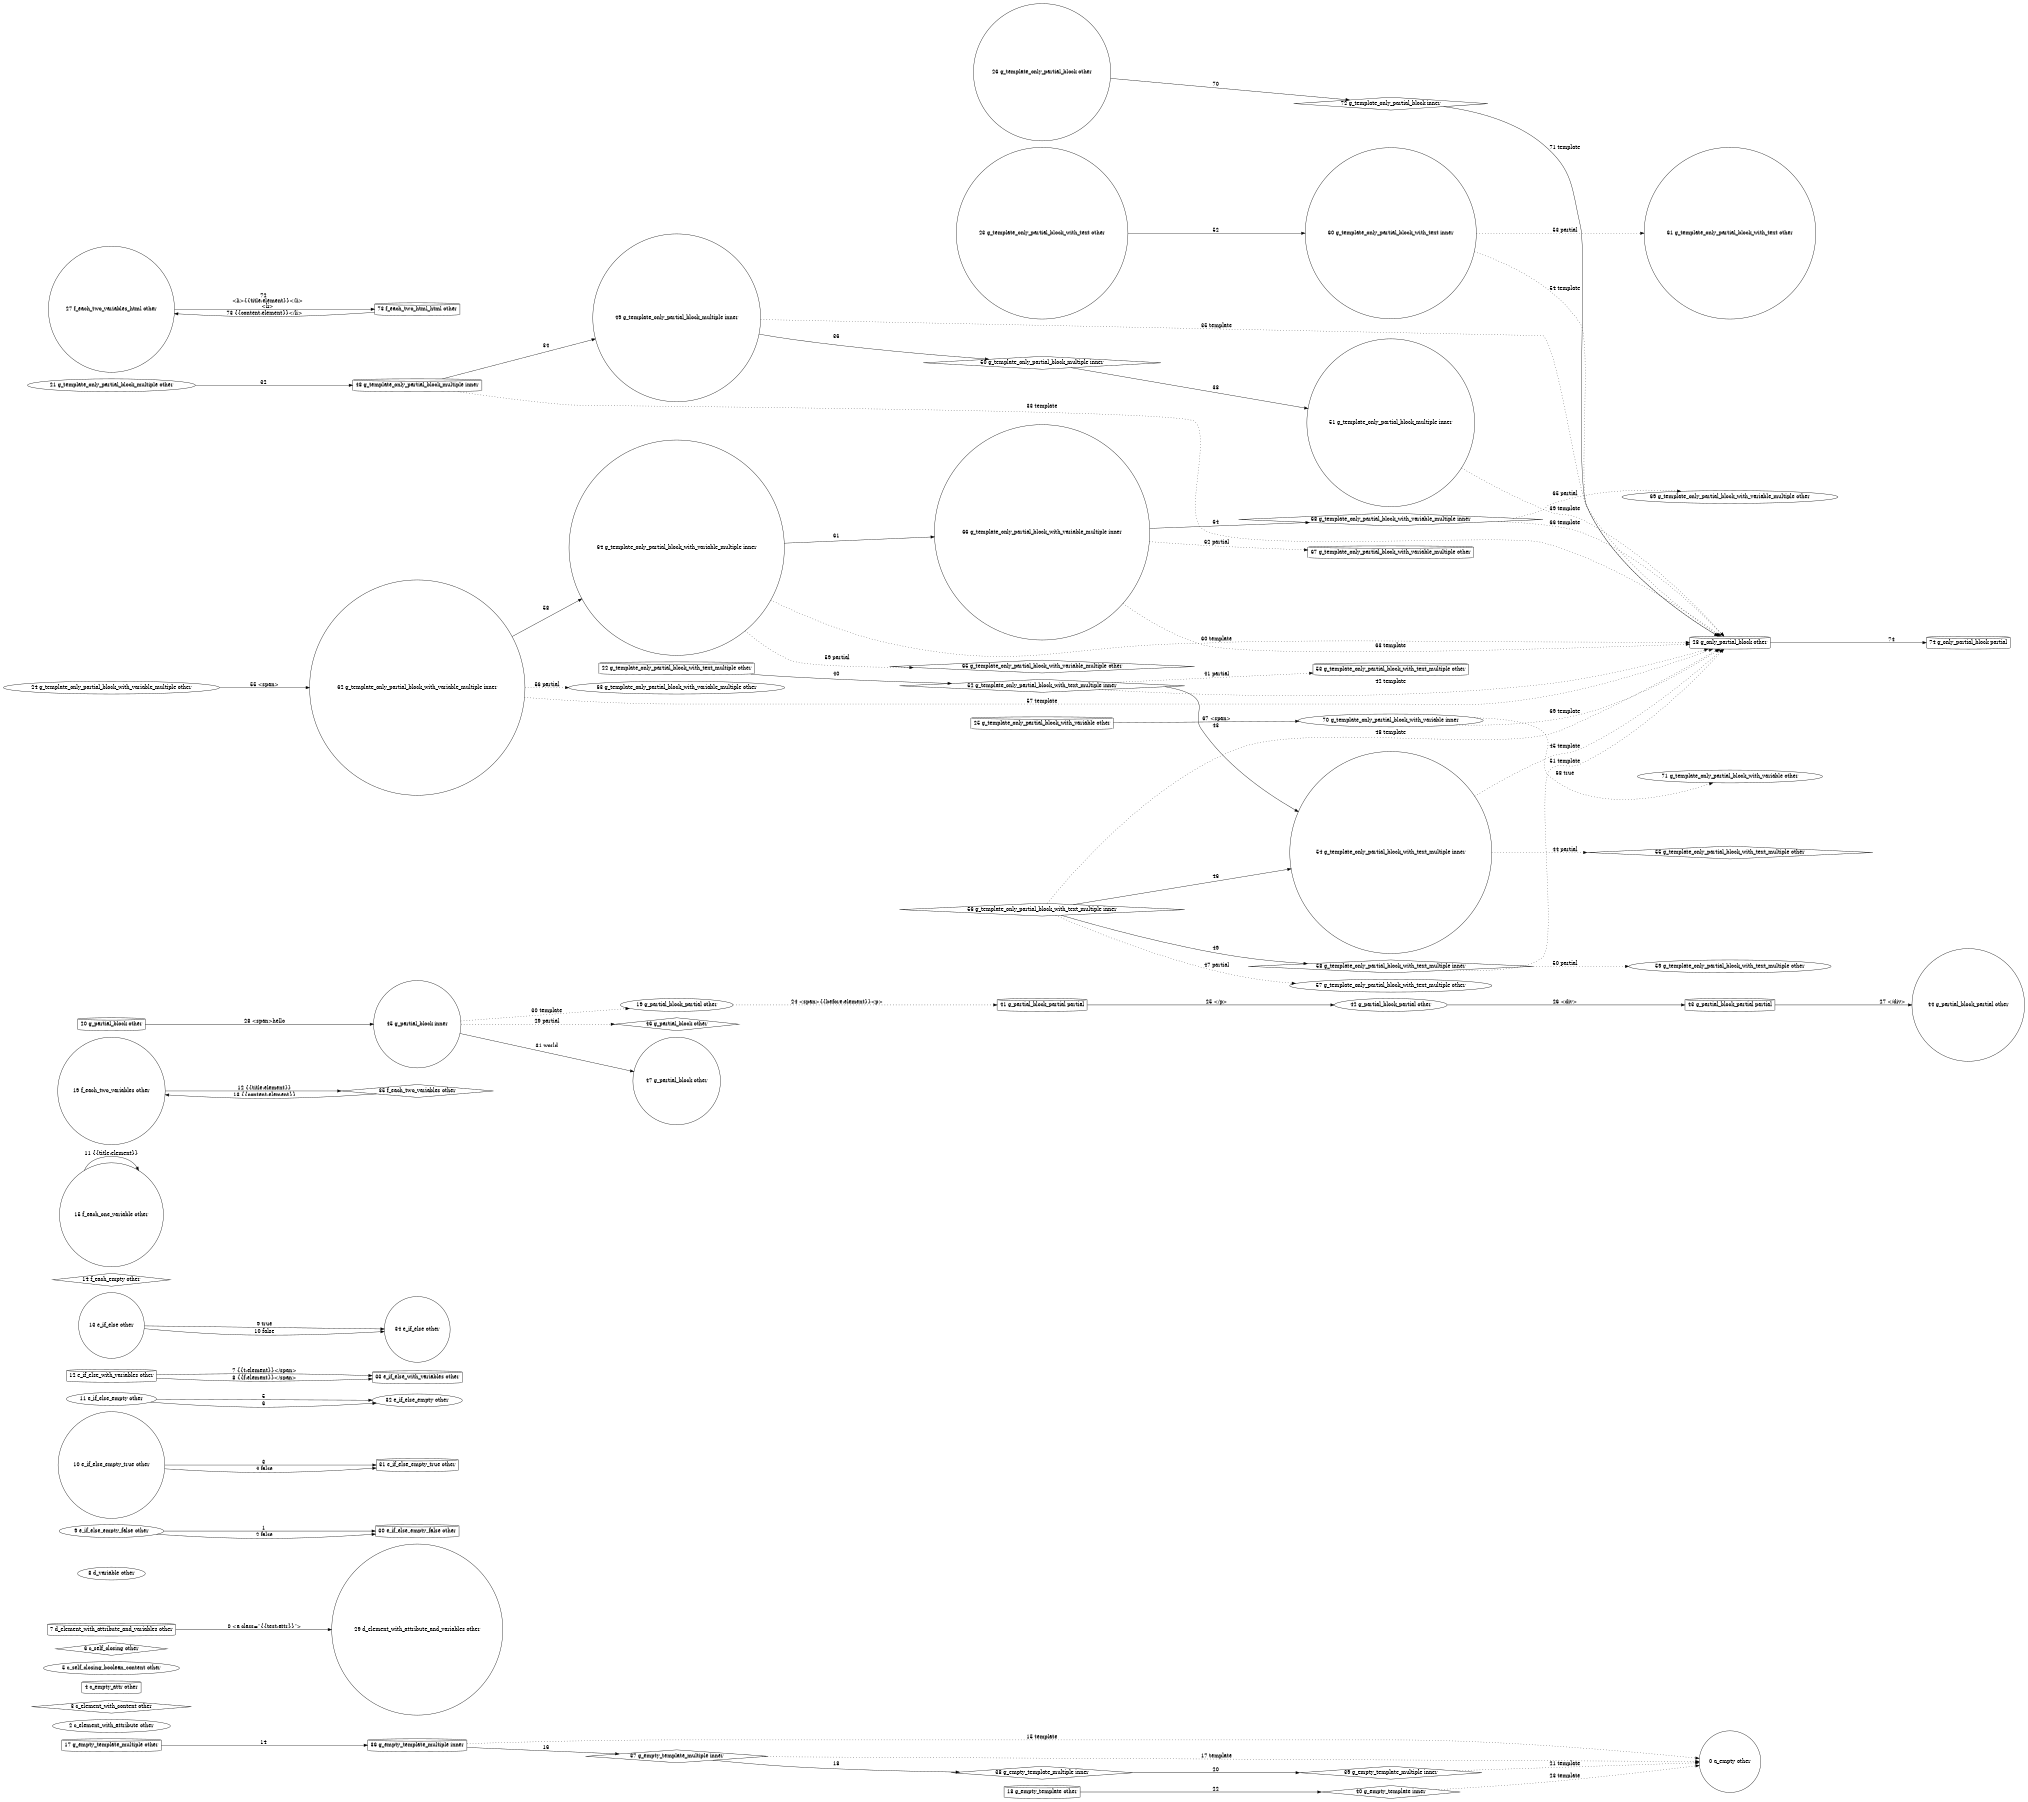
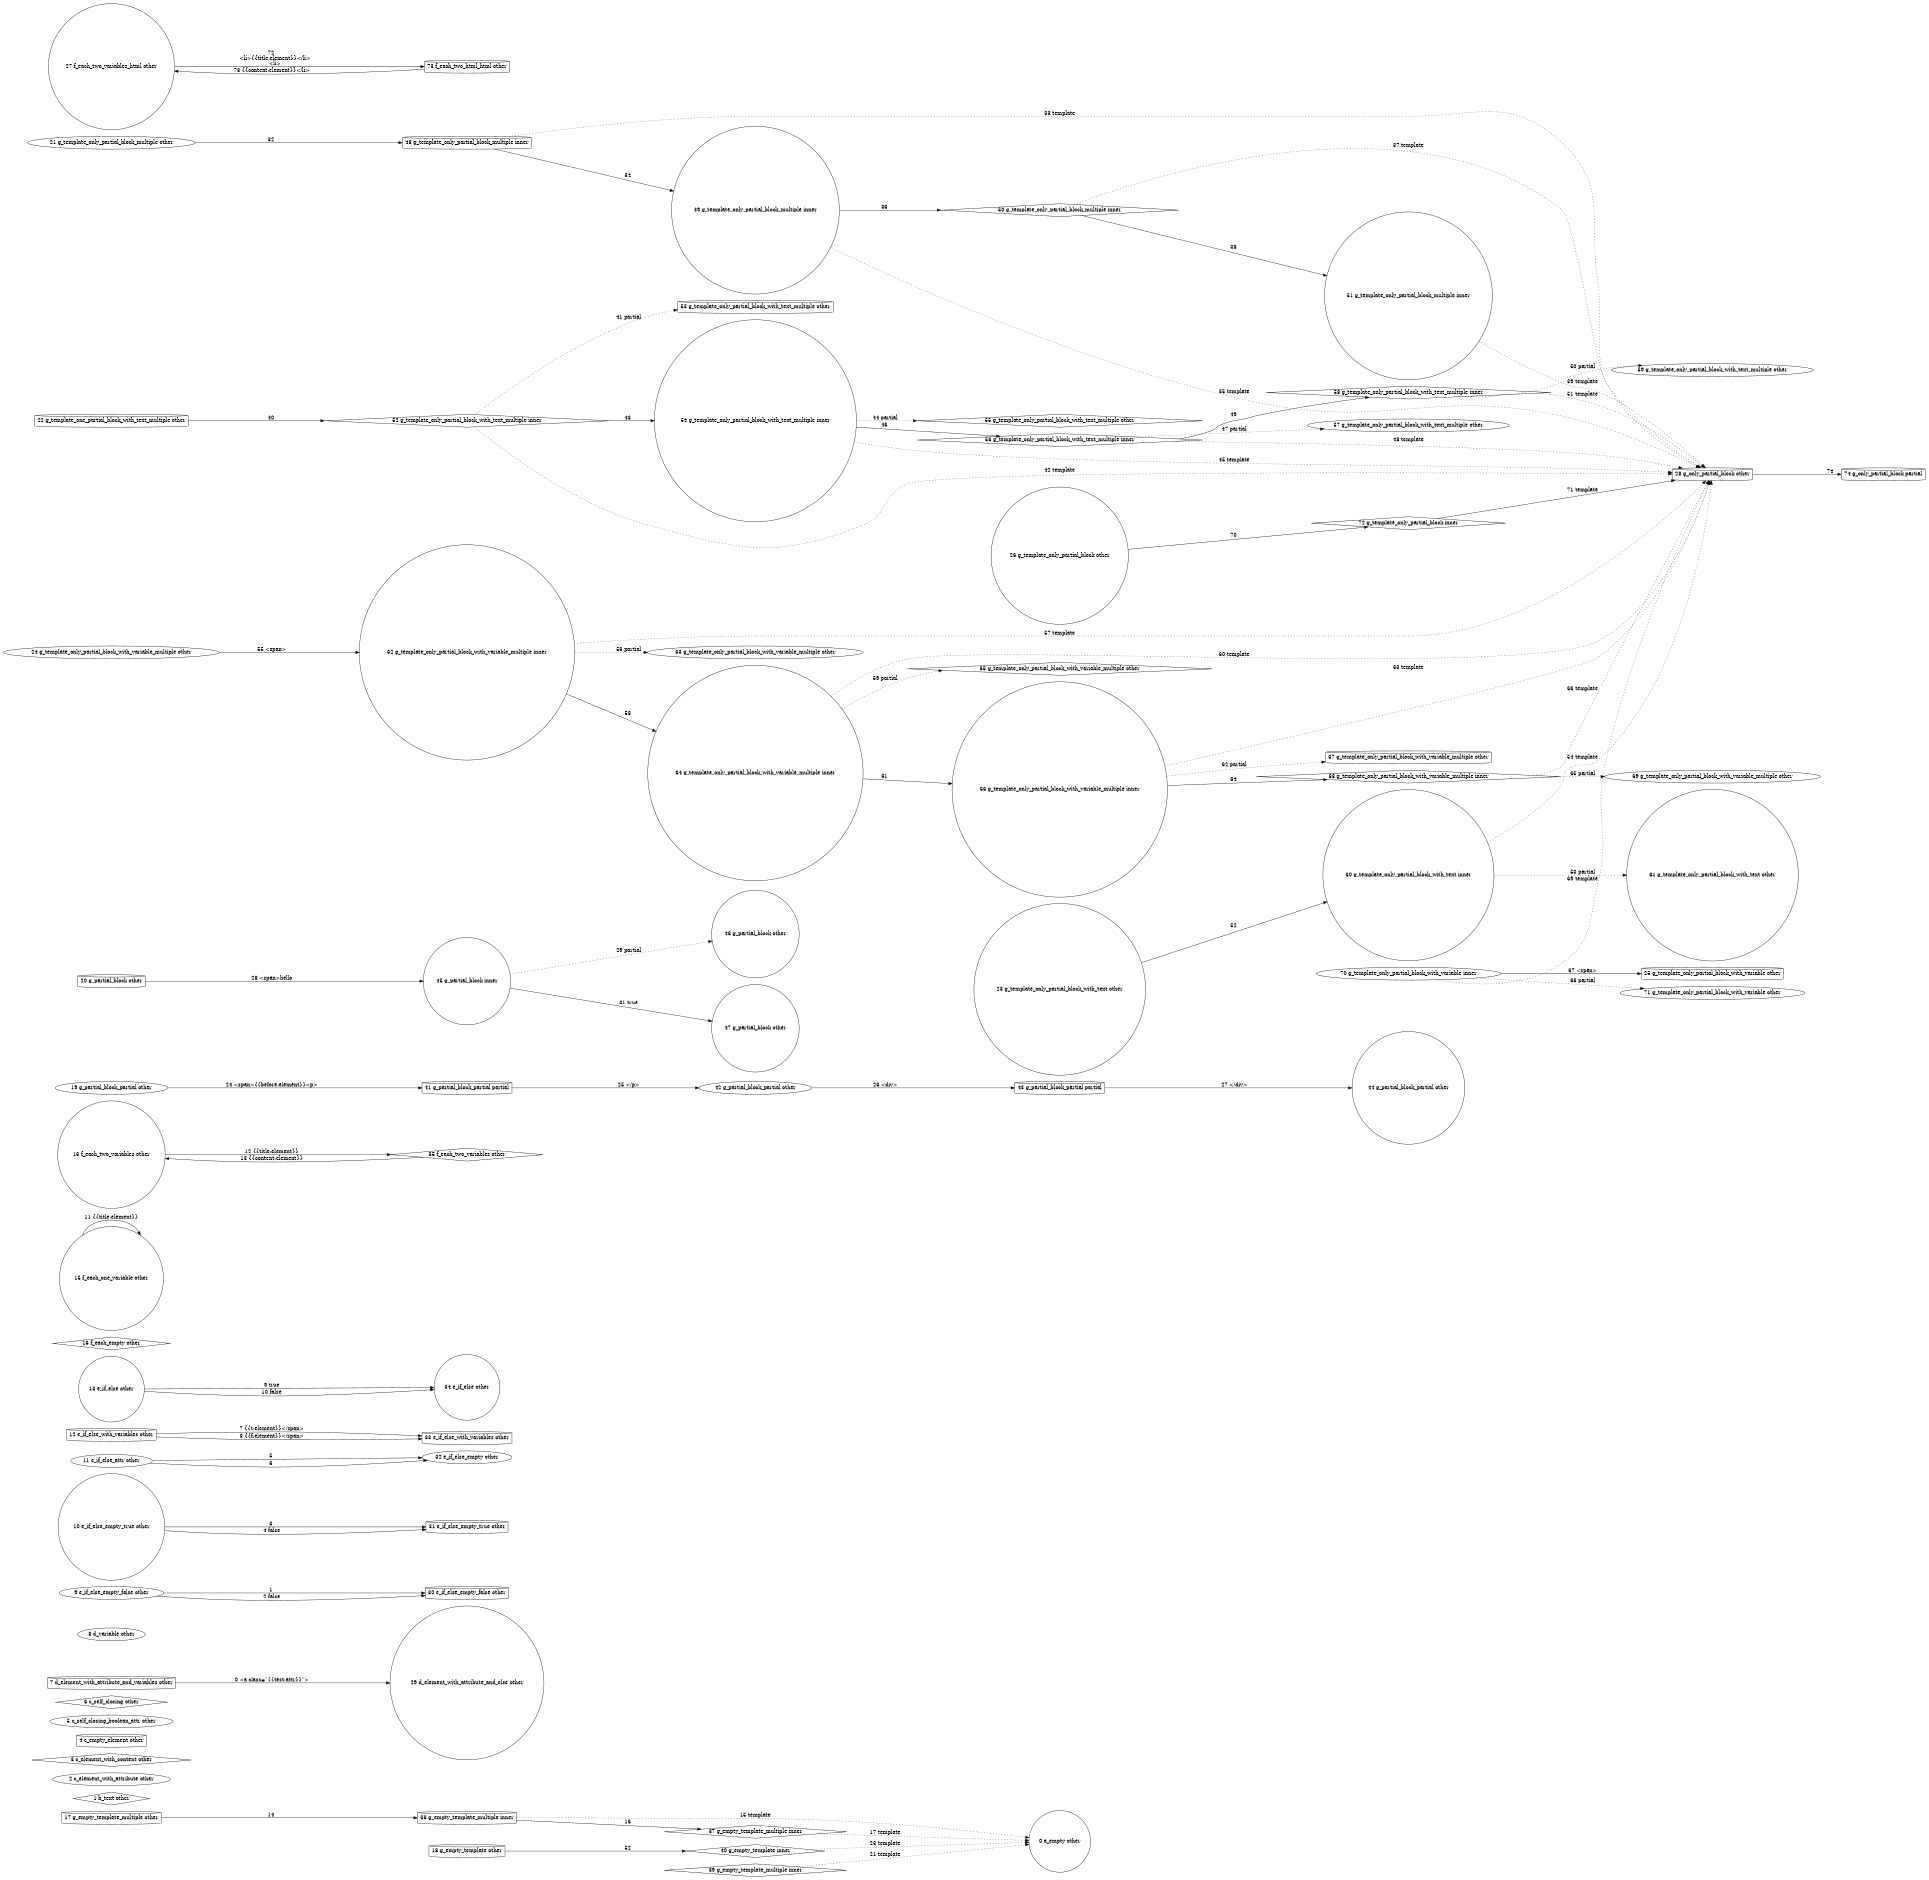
edge "50 g_template_only_partial_block_multiple inner" -> "28 g_only_partial_block other": added, label "37 template"
node "22 g_template_only_partial_block_with_text_multiple other": label "22 g_template_only_partial_block_with_text_multiple other" -> "22 g_template_one_partial_block_with_text_multiple other"
edge "25 g_template_only_partial_block_with_variable other" -> "70 g_template_only_partial_block_with_variable inner": reversed
edge "70 g_template_only_partial_block_with_variable inner" -> "71 g_template_only_partial_block_with_variable other": label "68 true" -> "68 partial"
edge "56 g_template_only_partial_block_with_text_multiple inner" -> "54 g_template_only_partial_block_with_text_multiple inner": reversed
edge "19 g_partial_block_partial other" -> "41 g_partial_block_partial partial": style dotted -> solid
edge "45 g_partial_block inner" -> "19 g_partial_block_partial other": removed, label "30 template"
node "46 g_partial_block other": shape diamond -> circle
edge "45 g_partial_block inner" -> "47 g_partial_block other": label "31 world" -> "31 true"
node "19 f_each_two_variables other": label "19 f_each_two_variables other" -> "16 f_each_two_variables other"
node "14 f_each_empty other": label "14 f_each_empty other" -> "16 f_each_empty other"
node "11 e_if_else_empty other": label "11 e_if_else_empty other" -> "11 e_if_else_attr other"
node "29 d_element_with_attribute_and_variables other": label "29 d_element_with_attribute_and_variables other" -> "29 d_element_with_attribute_and_else other"
node "5 c_self_closing_boolean_content other": label "5 c_self_closing_boolean_content other" -> "5 c_self_closing_boolean_attr other"
node "4 c_empty_attr other": label "4 c_empty_attr other" -> "4 c_empty_element other"
node "38 g_empty_template_multiple inner": removed
edge "18 g_empty_template other" -> "40 g_empty_template inner": label "22 " -> "52 "
node "1 b_text other": added
